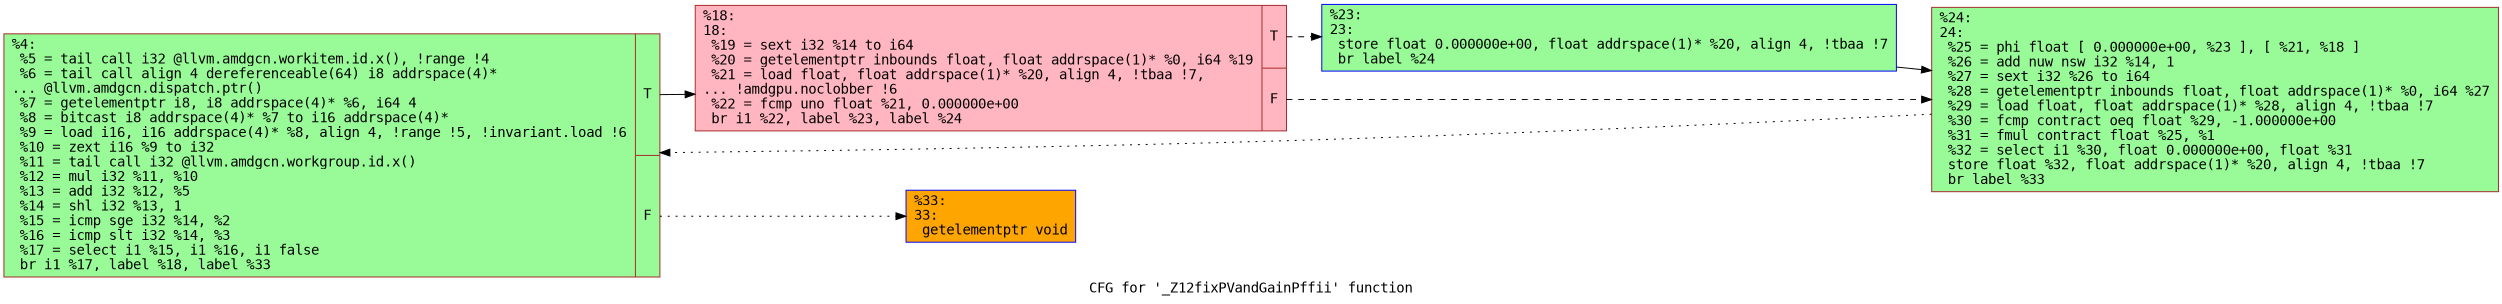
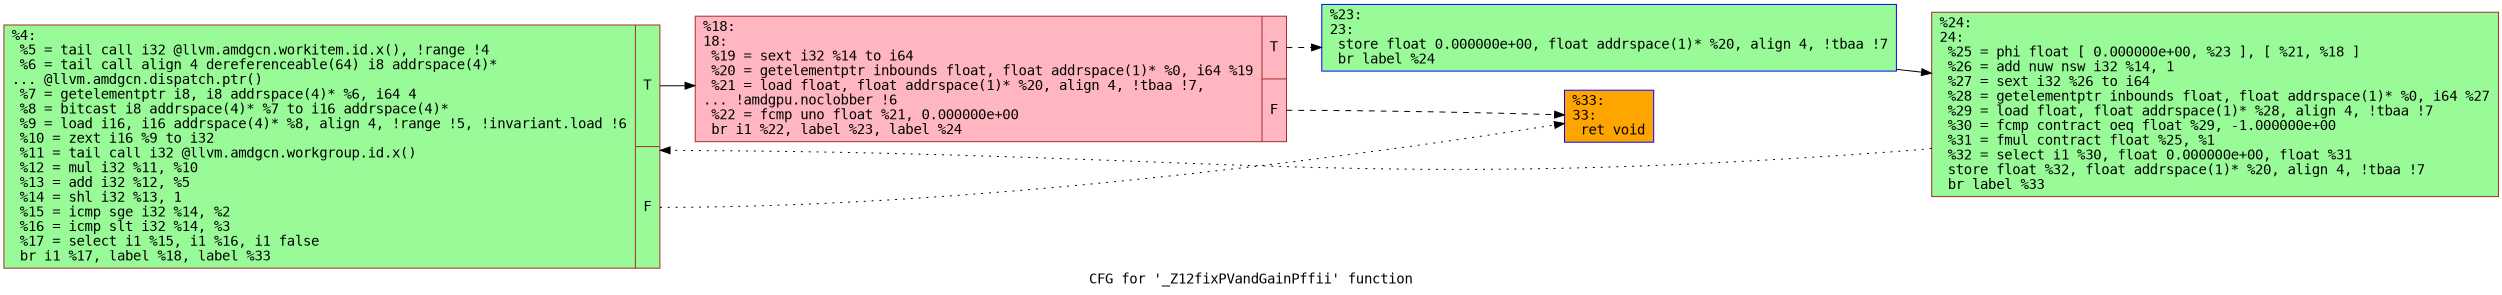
edge "%18:" -> "%24:": now "%18:" -> "%33:"
node "%33:": text "getelementptr void" -> "ret void"
